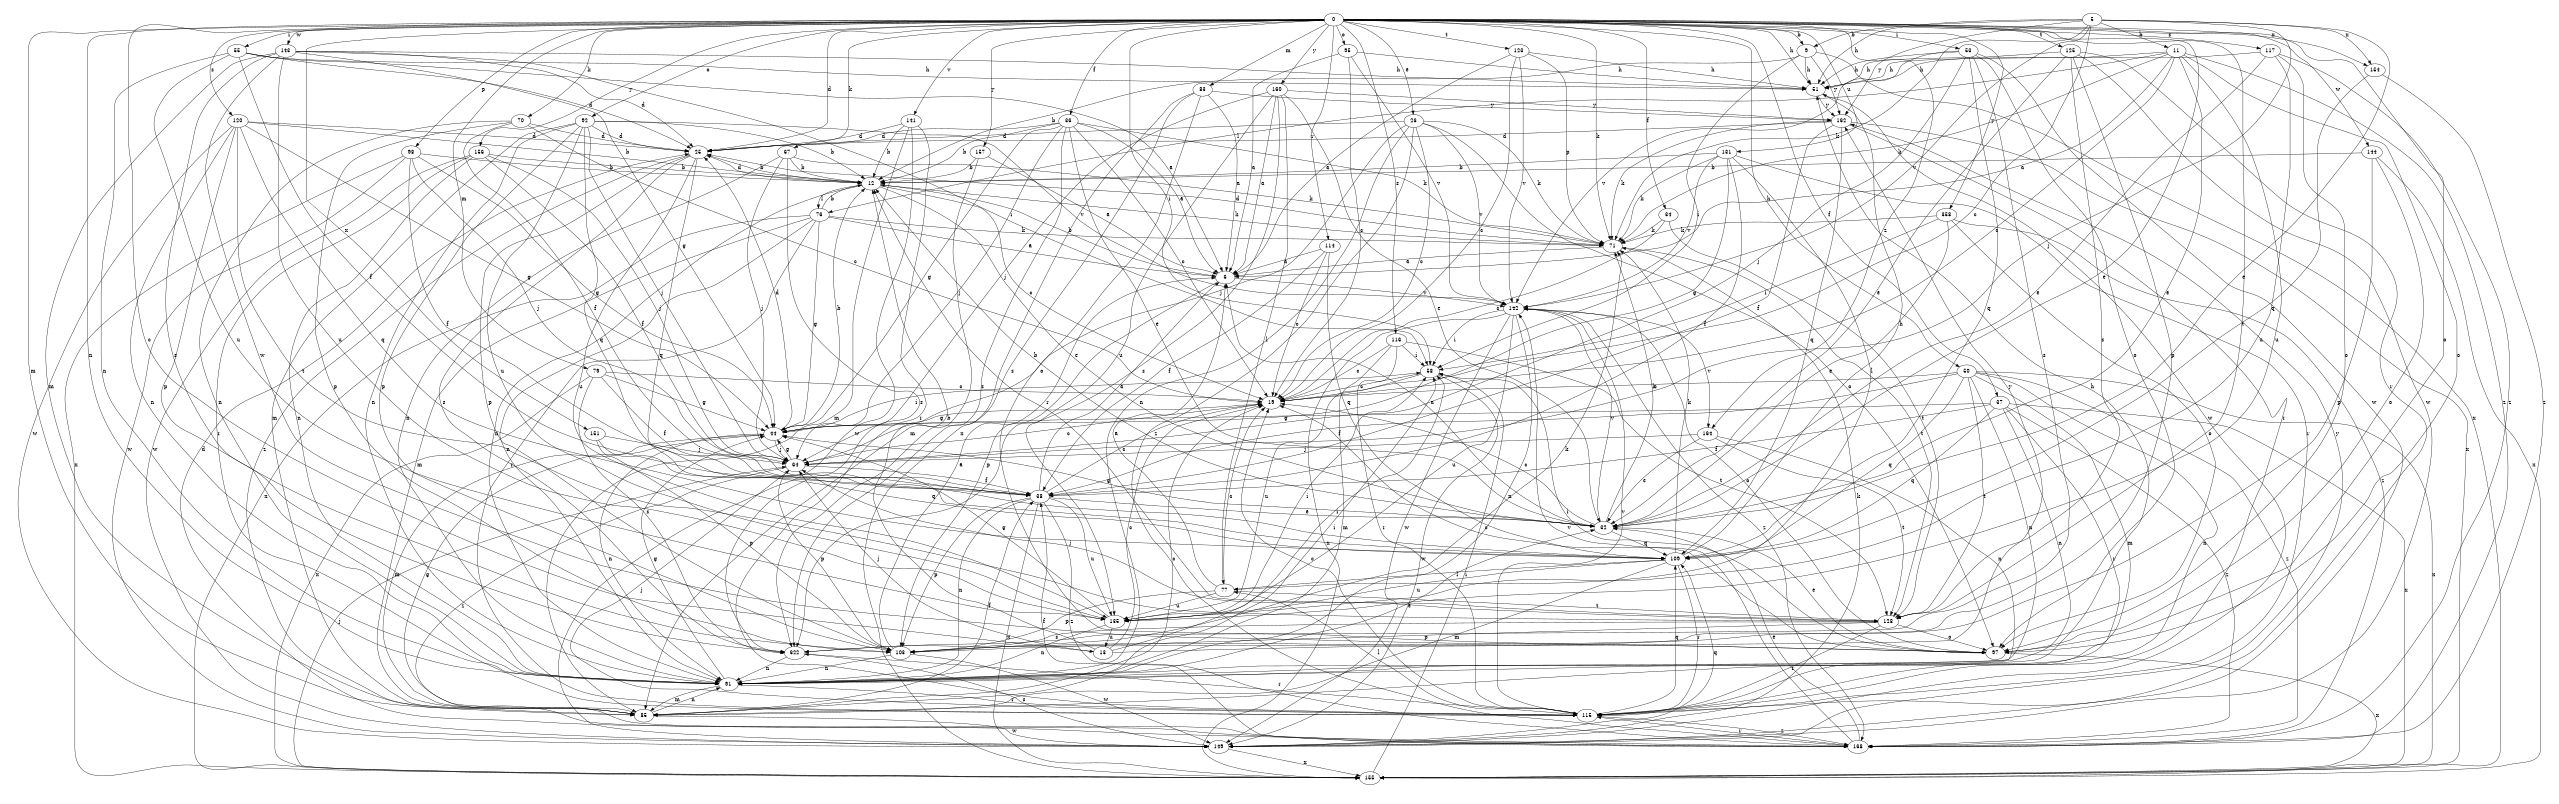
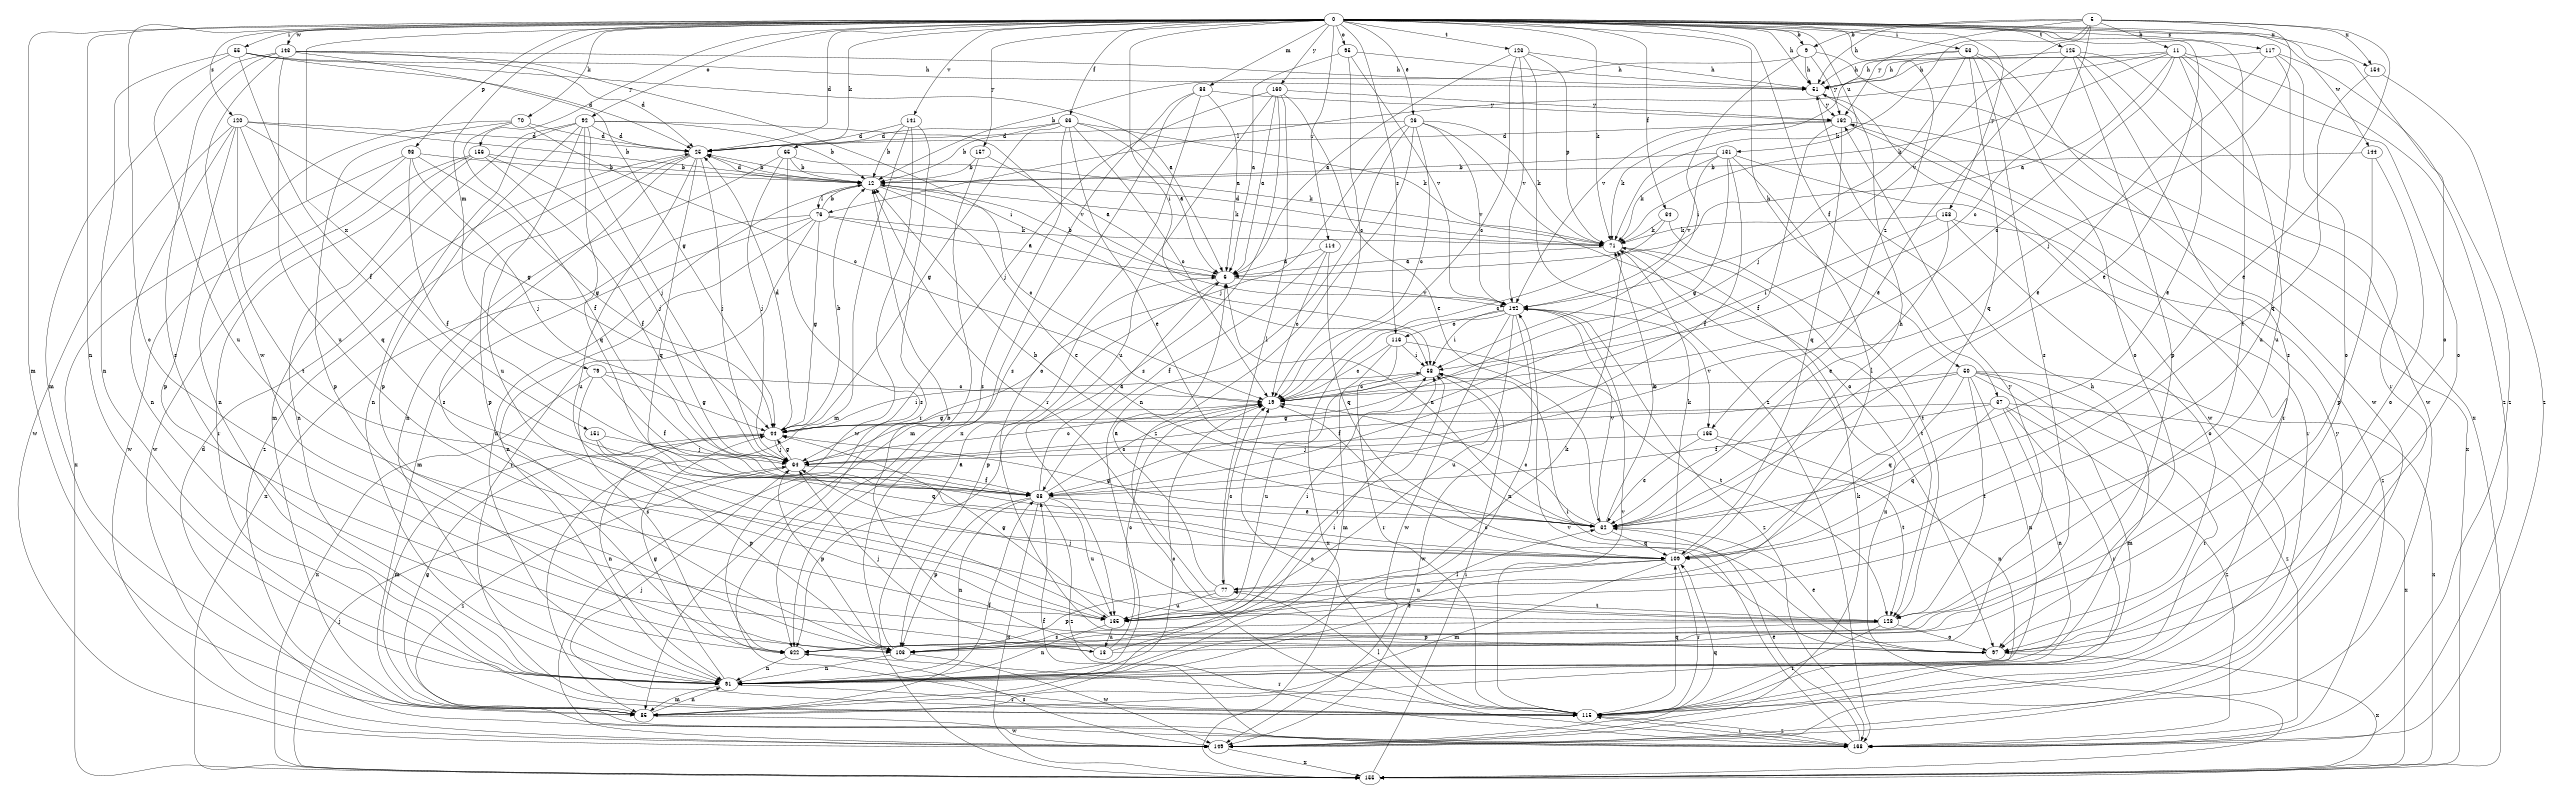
node "67": label "67" -> "65"
node "358": label "358" -> "158"
edge "36" -> "64": now "25" -> "64"
edge "123" -> "168": added, label "z"
edge "125" -> "128": now "125" -> "622"
node "164": label "164" -> "165"
edge "142" -> "97": now "142" -> "116"
edge "50" -> "115": label "n" -> "r"
edge "144" -> "155": now "71" -> "155"
